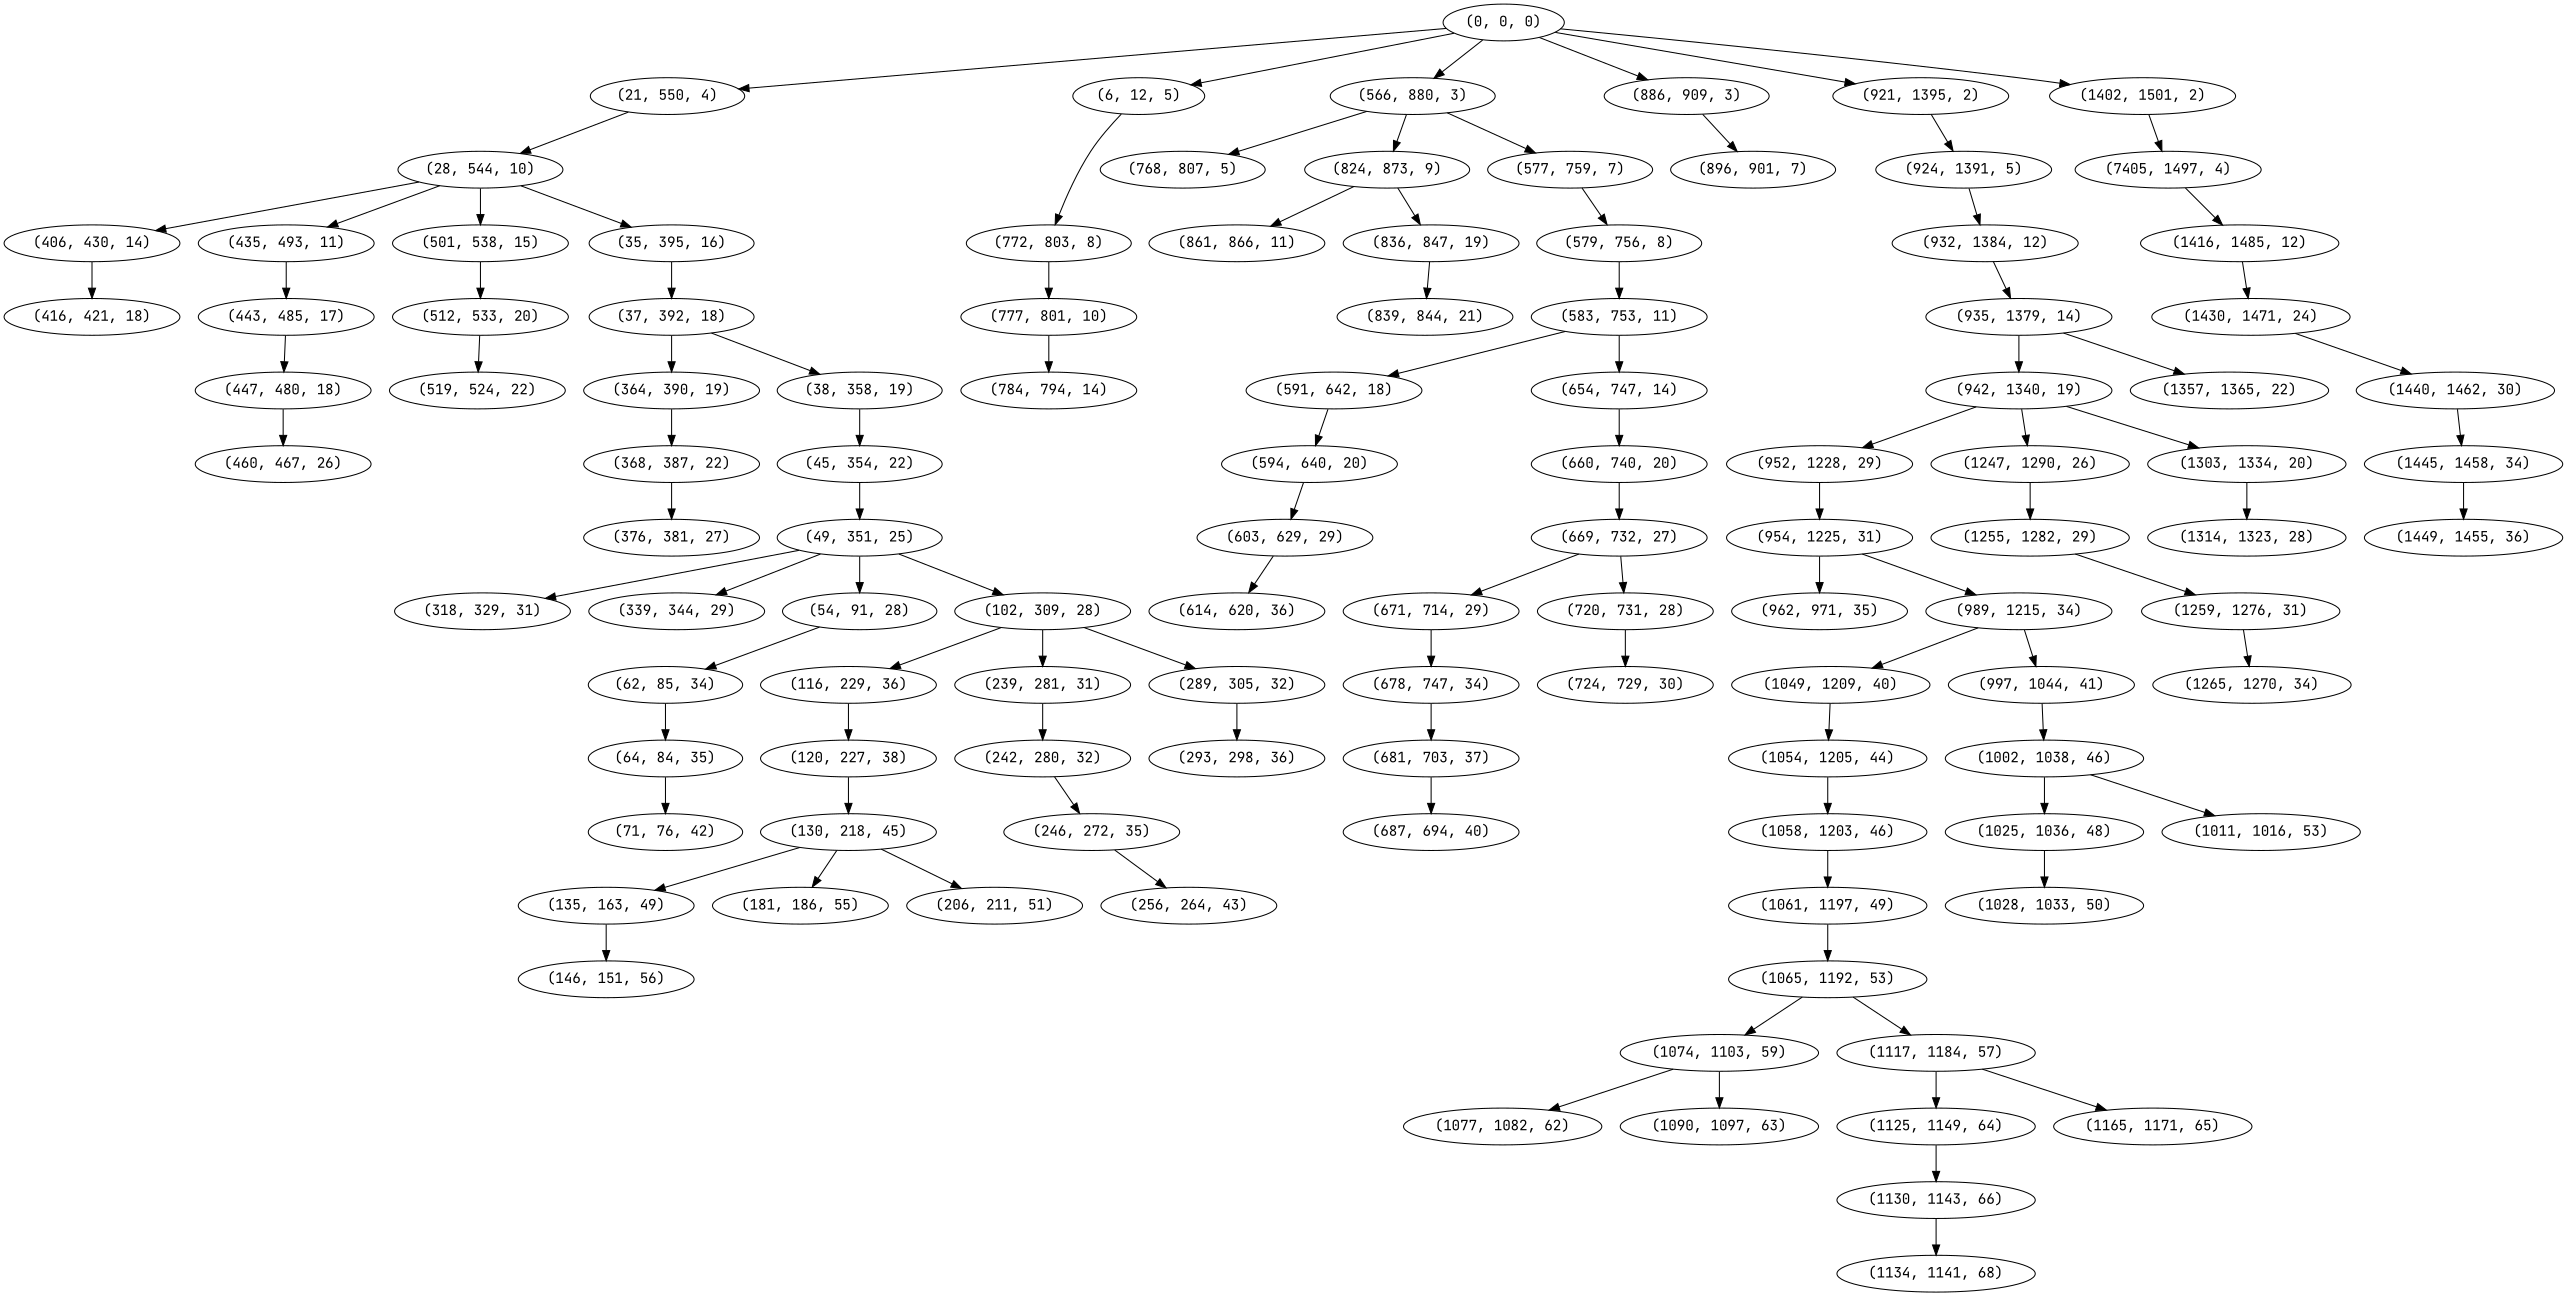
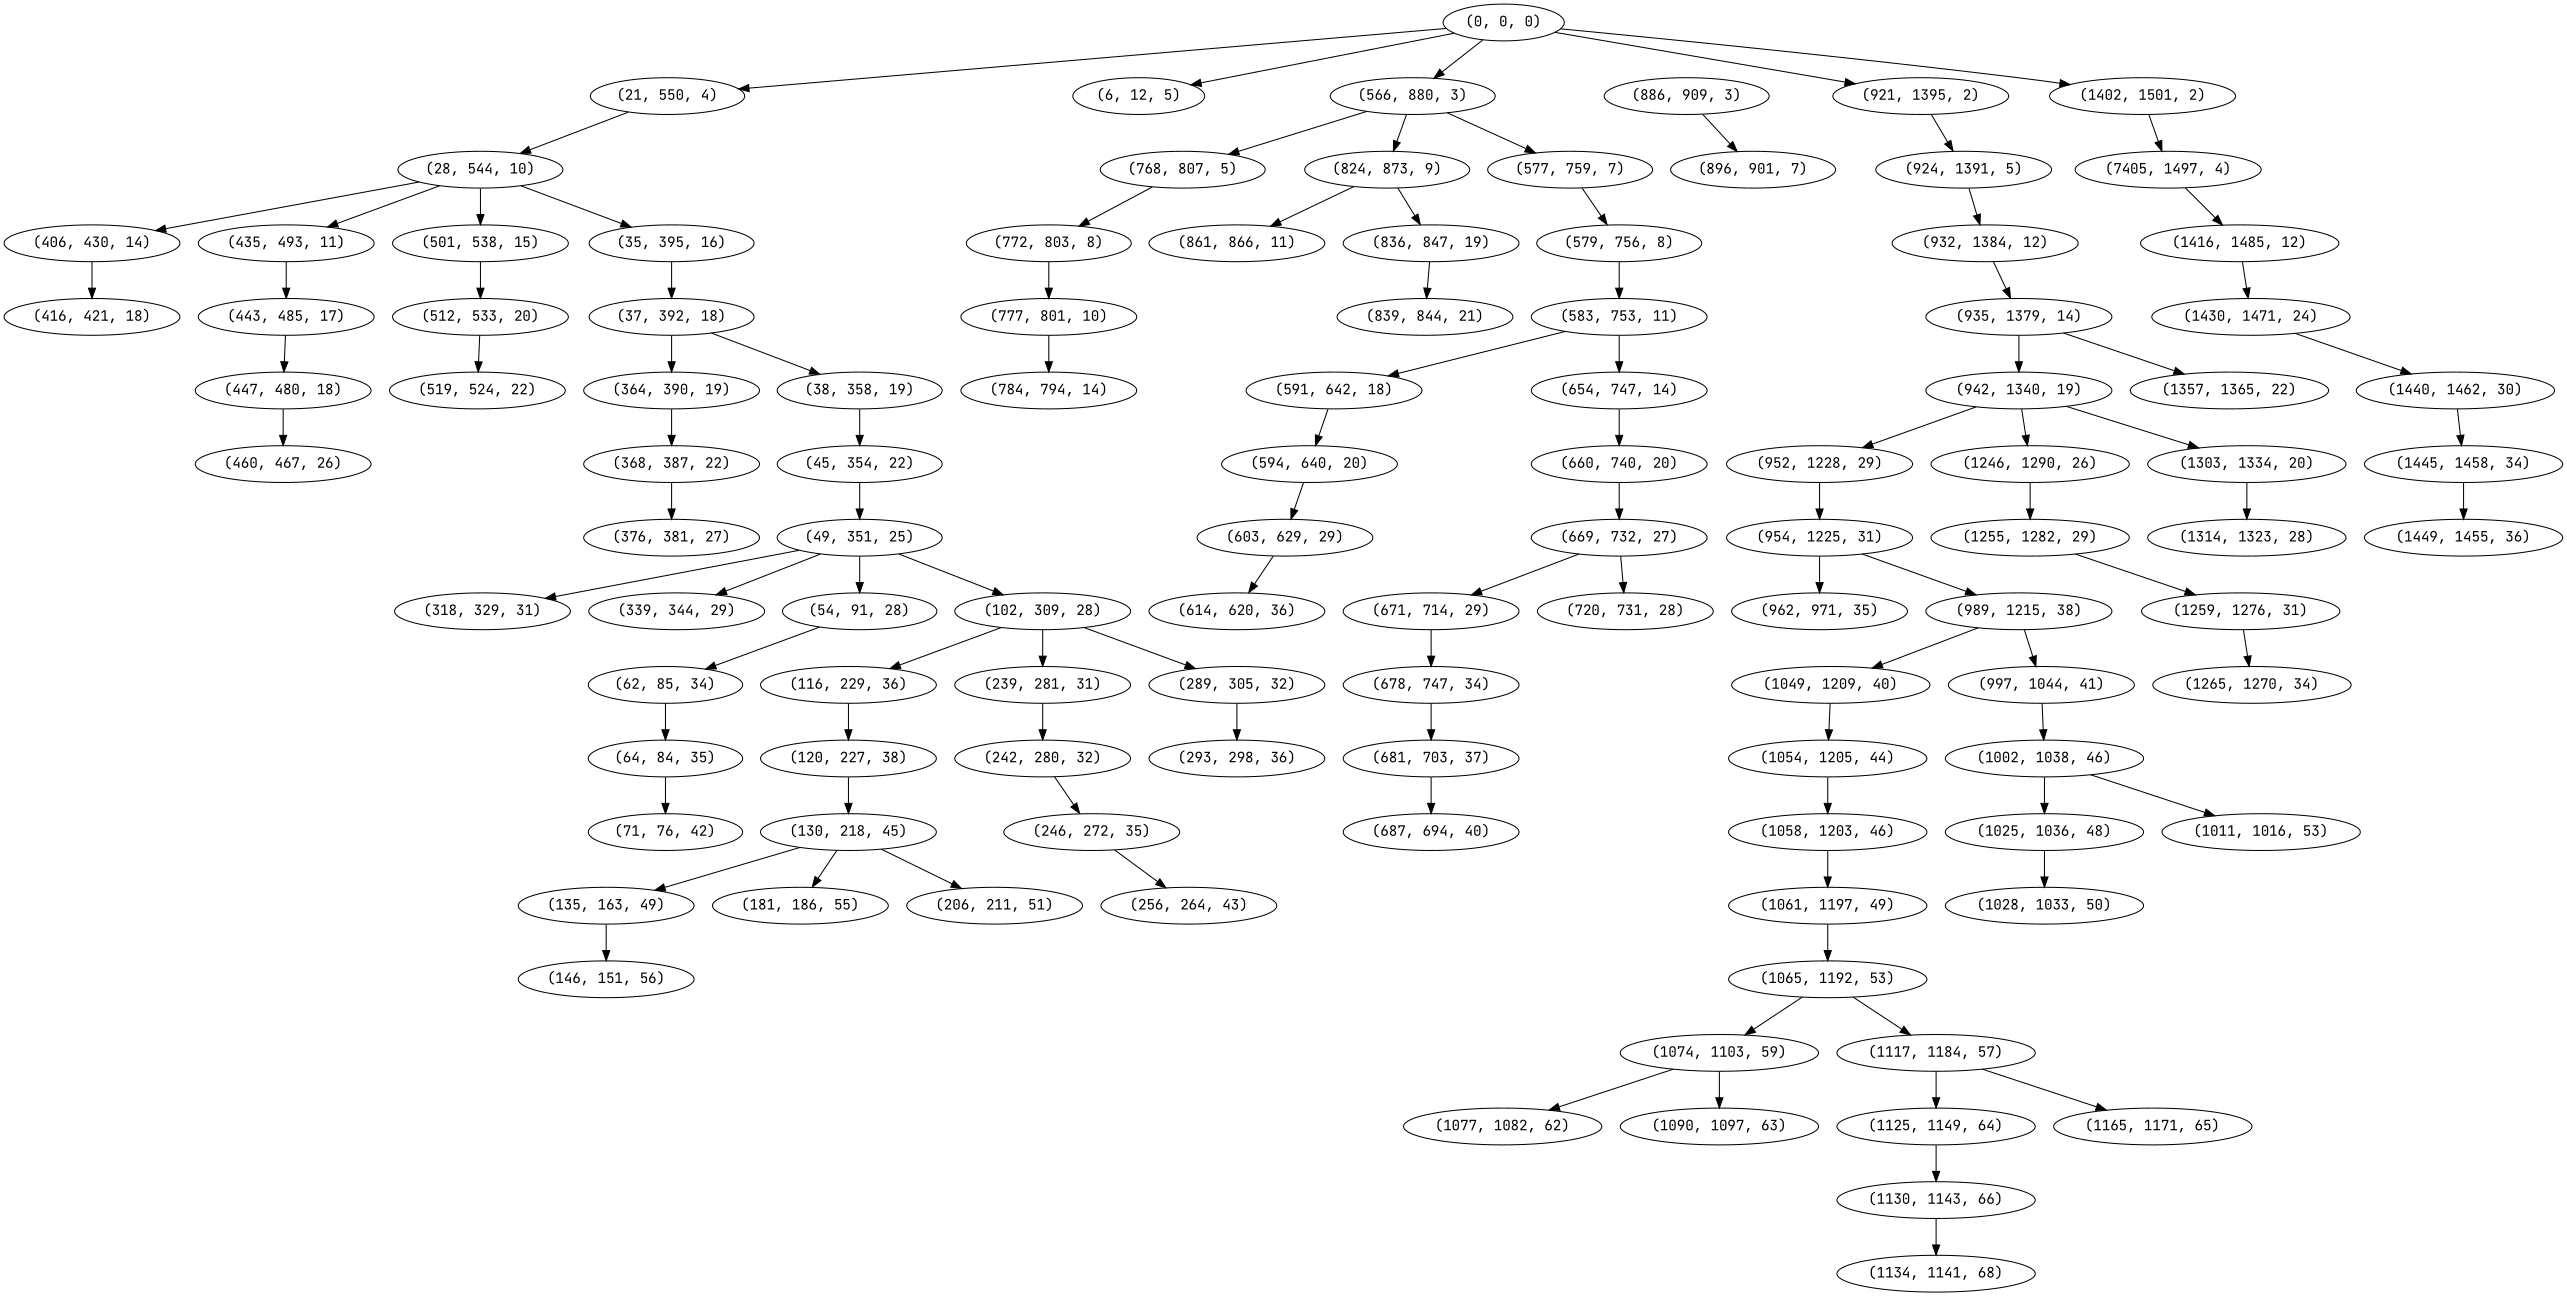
edge "(0, 0, 0)" -> "(886, 909, 3)": removed
edge "(6, 12, 5)" -> "(772, 803, 8)": now "(768, 807, 5)" -> "(772, 803, 8)"
node "(1247, 1290, 26)": label "(1247, 1290, 26)" -> "(1246, 1290, 26)"
node "(989, 1215, 34)": label "(989, 1215, 34)" -> "(989, 1215, 38)"
node "(724, 729, 30)": removed
